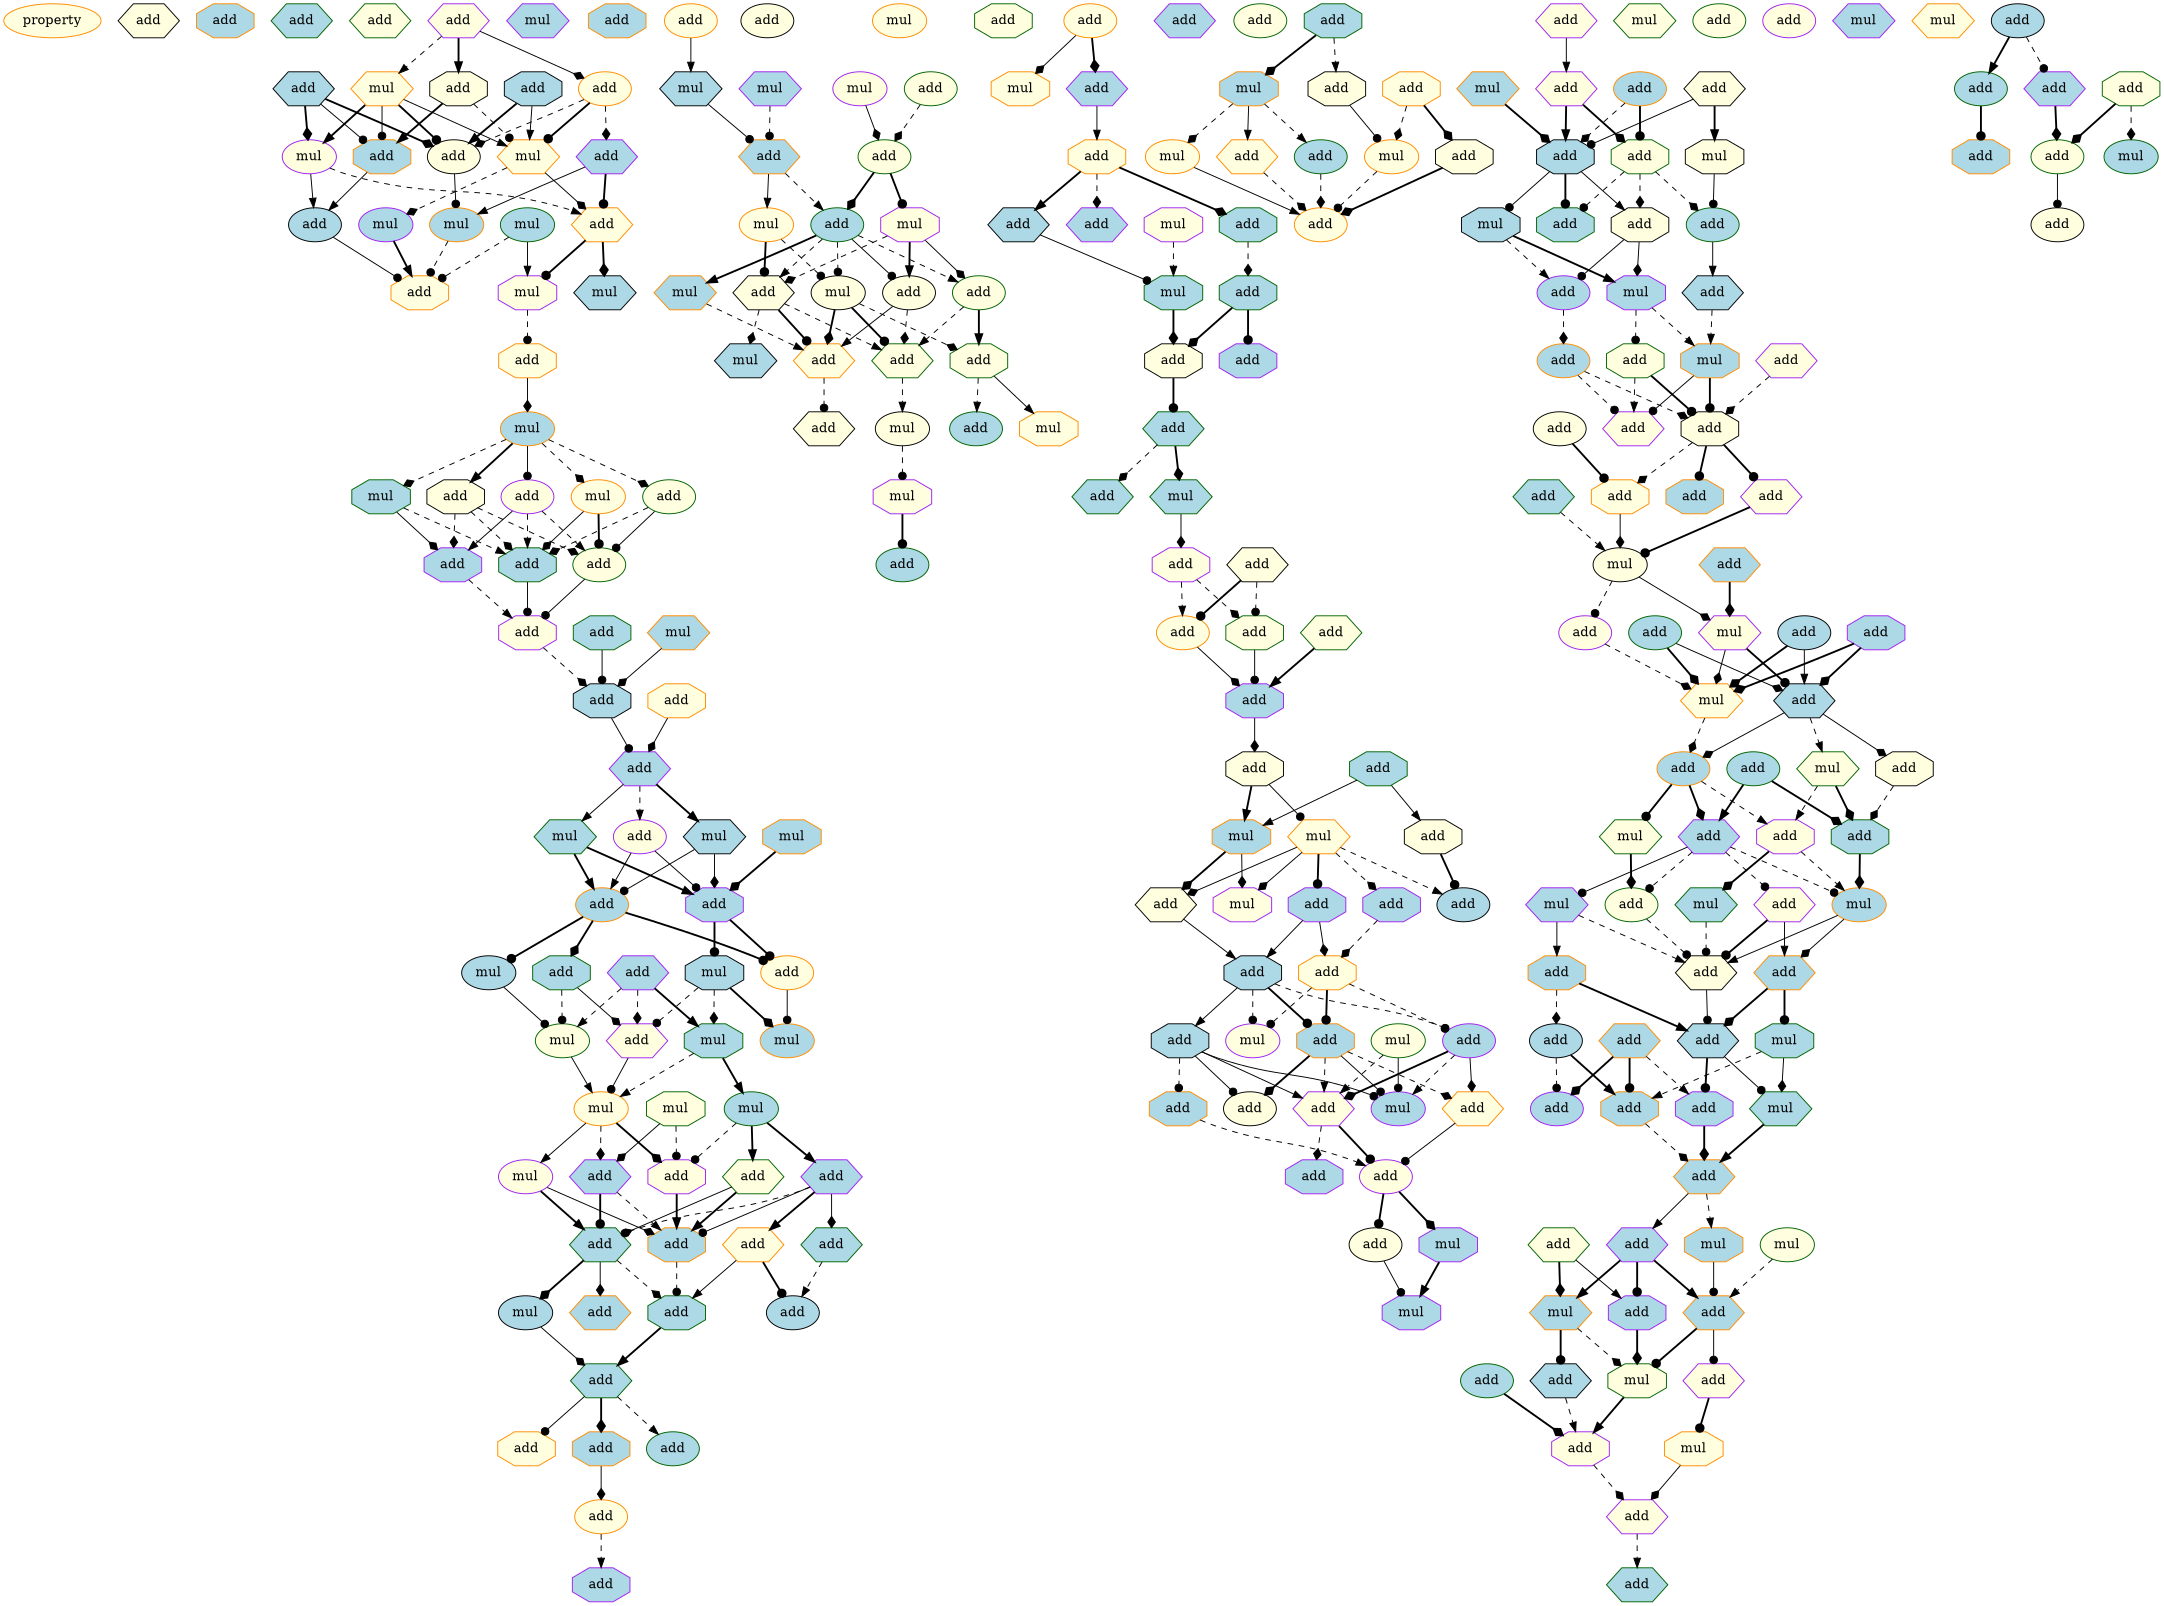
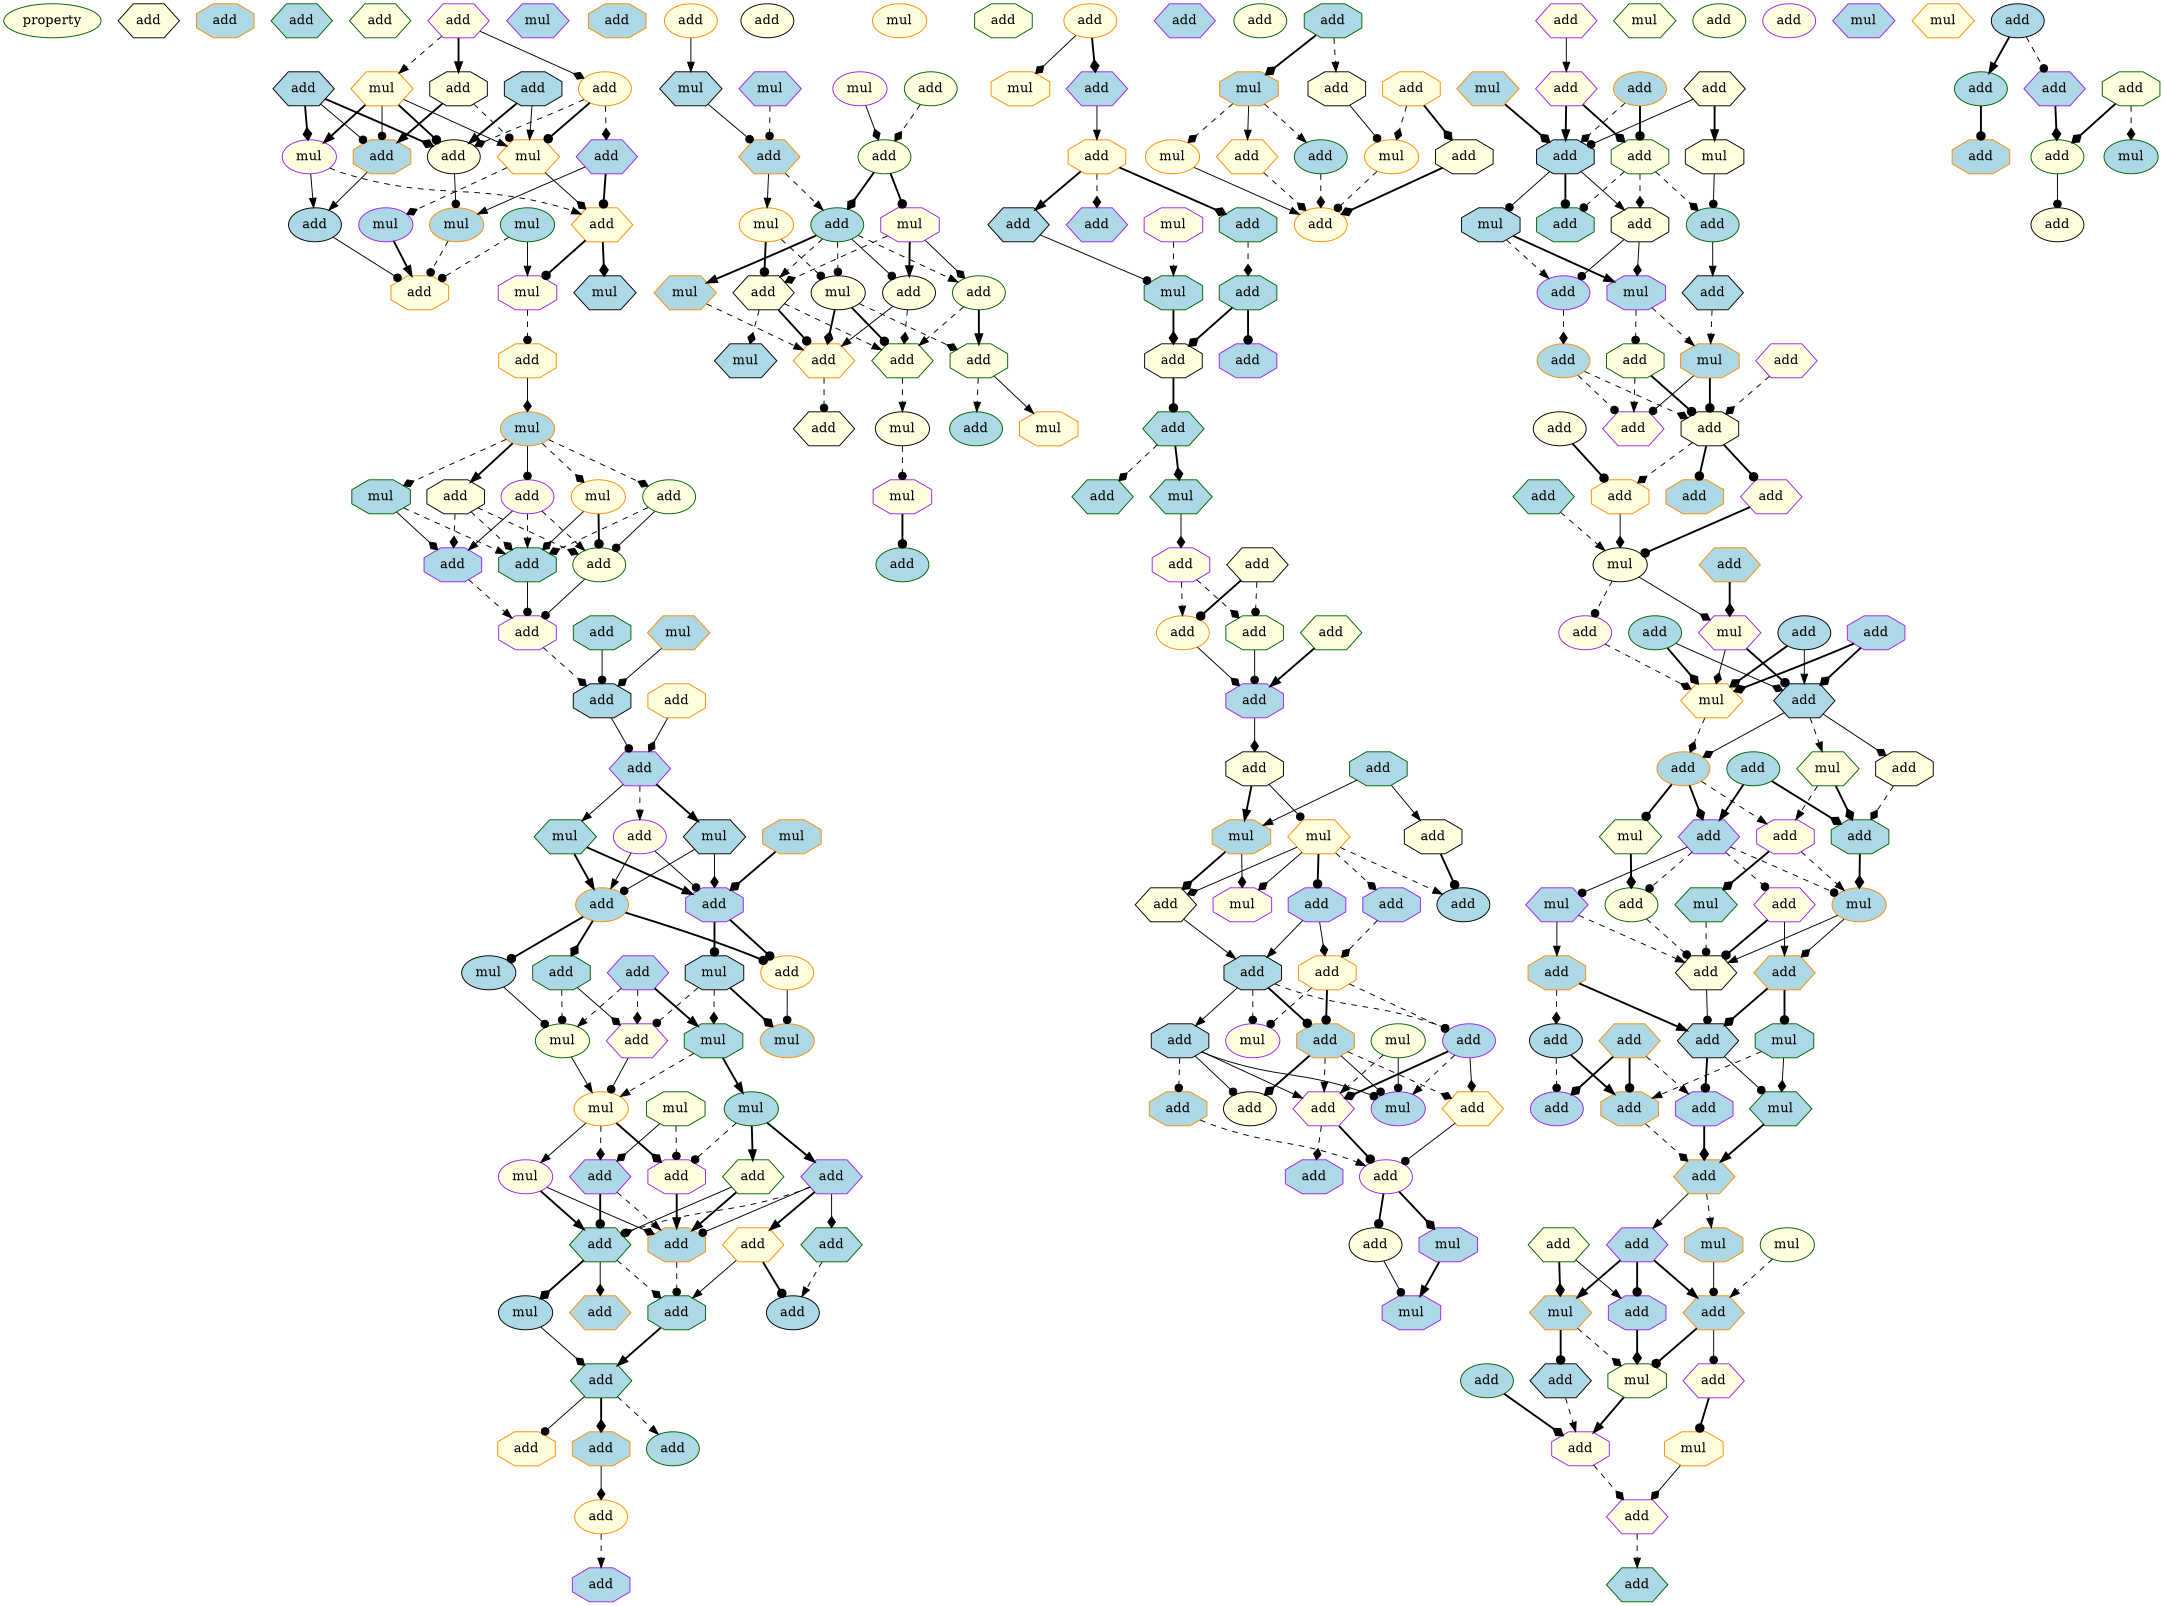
node "property": color darkorange -> darkgreen
